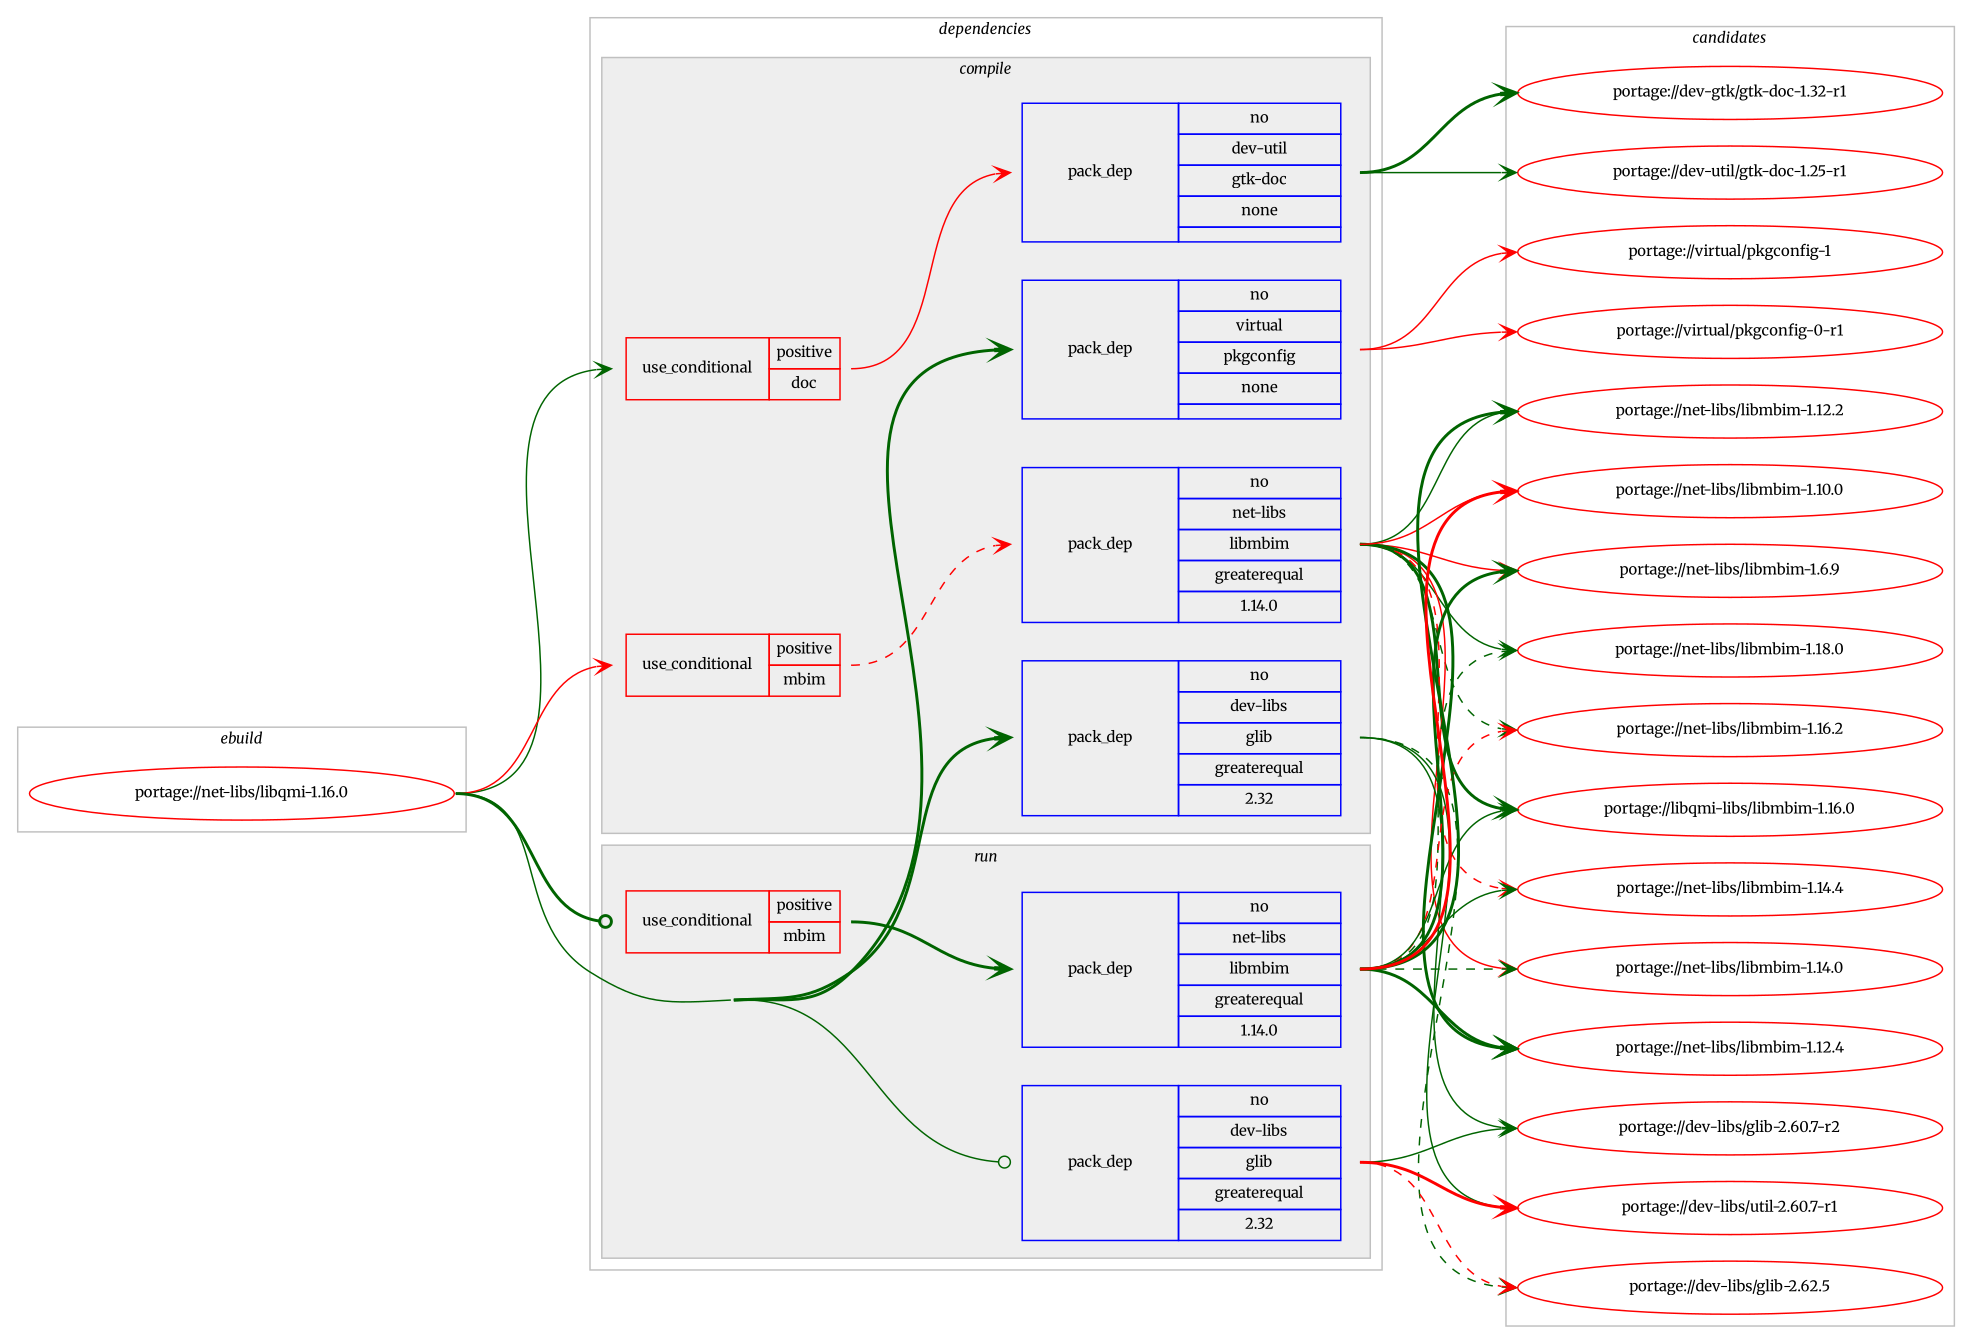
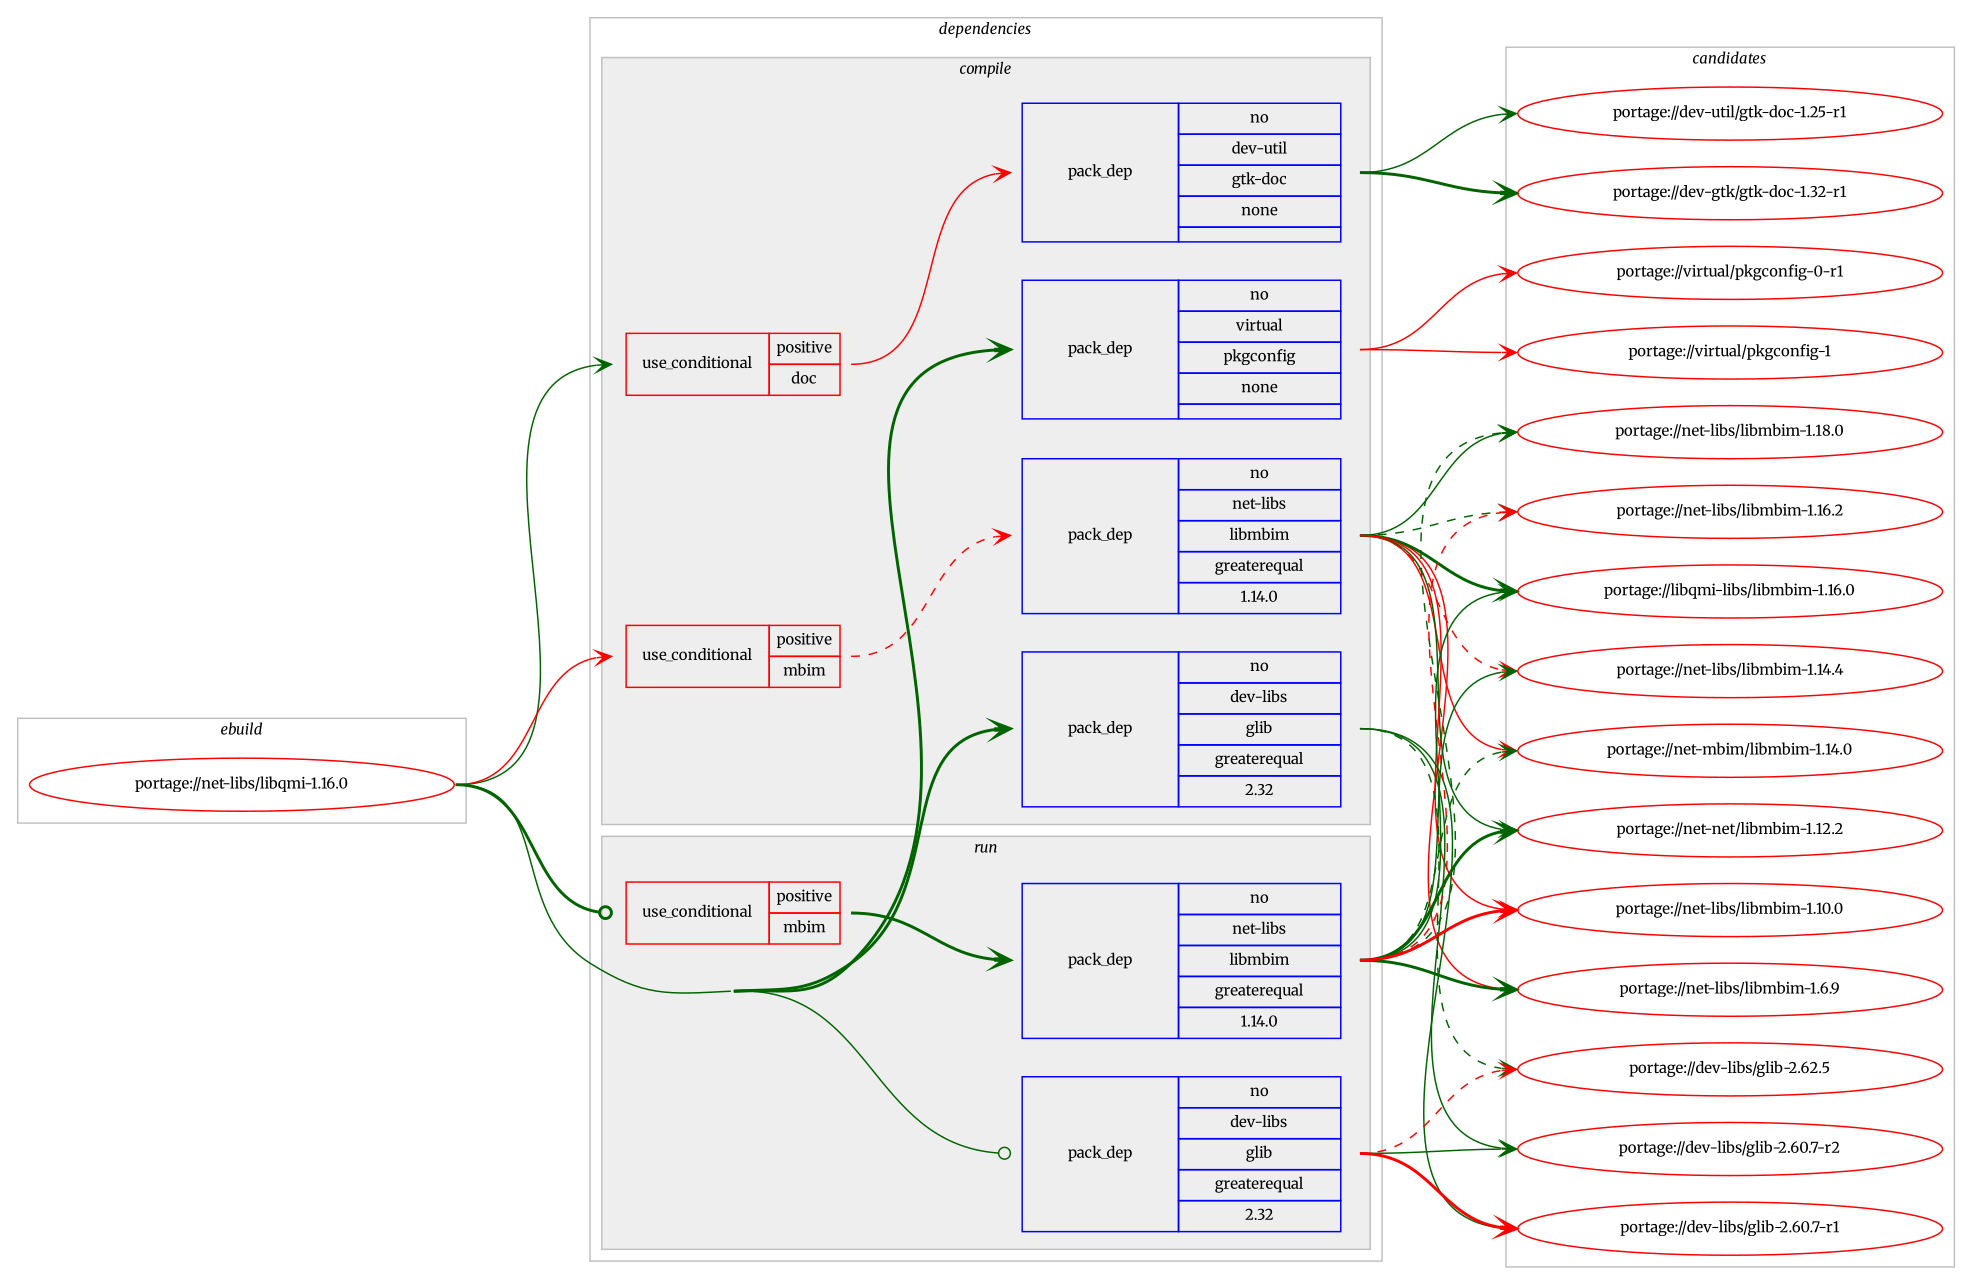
node "portage://net-libs/libmbim-1.12.2": label "portage://net-libs/libmbim-1.12.2" -> "portage://net-net/libmbim-1.12.2"
node "portage://net-libs/libmbim-1.14.0": label "portage://net-libs/libmbim-1.14.0" -> "portage://net-mbim/libmbim-1.14.0"
node "portage://net-libs/libmbim-1.12.4": removed
node "portage://dev-libs/util-2.60.7-r1": label "portage://dev-libs/util-2.60.7-r1" -> "portage://dev-libs/glib-2.60.7-r1"
